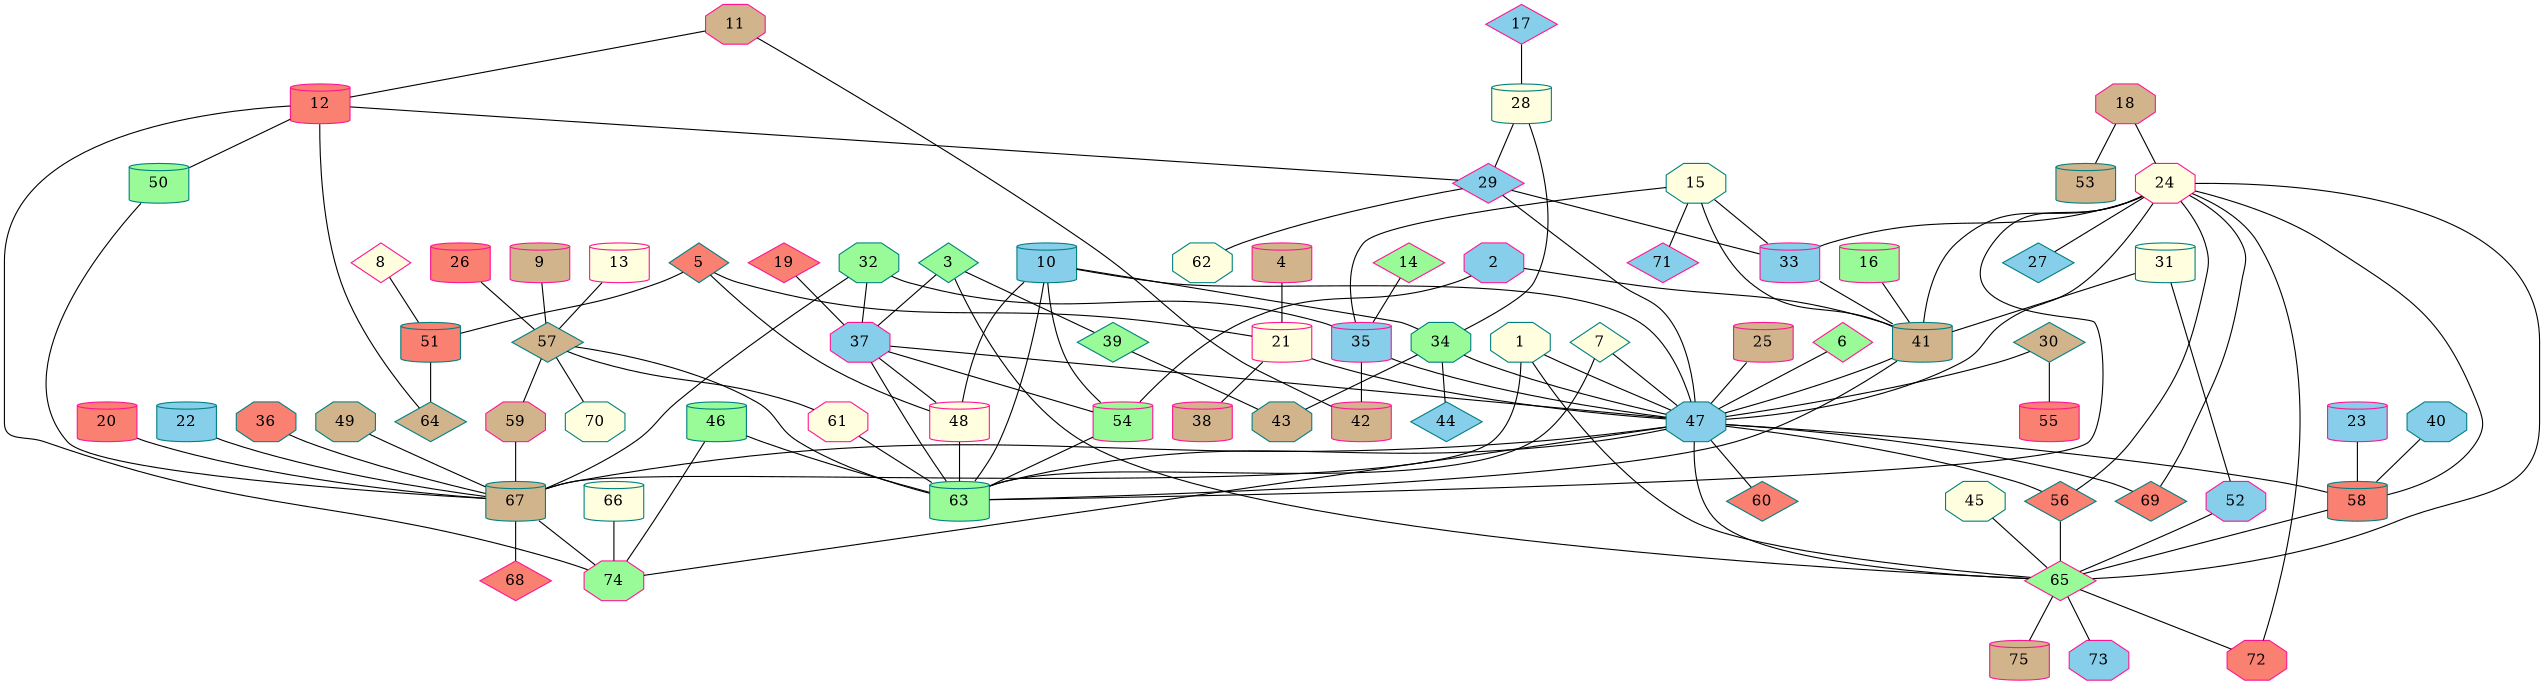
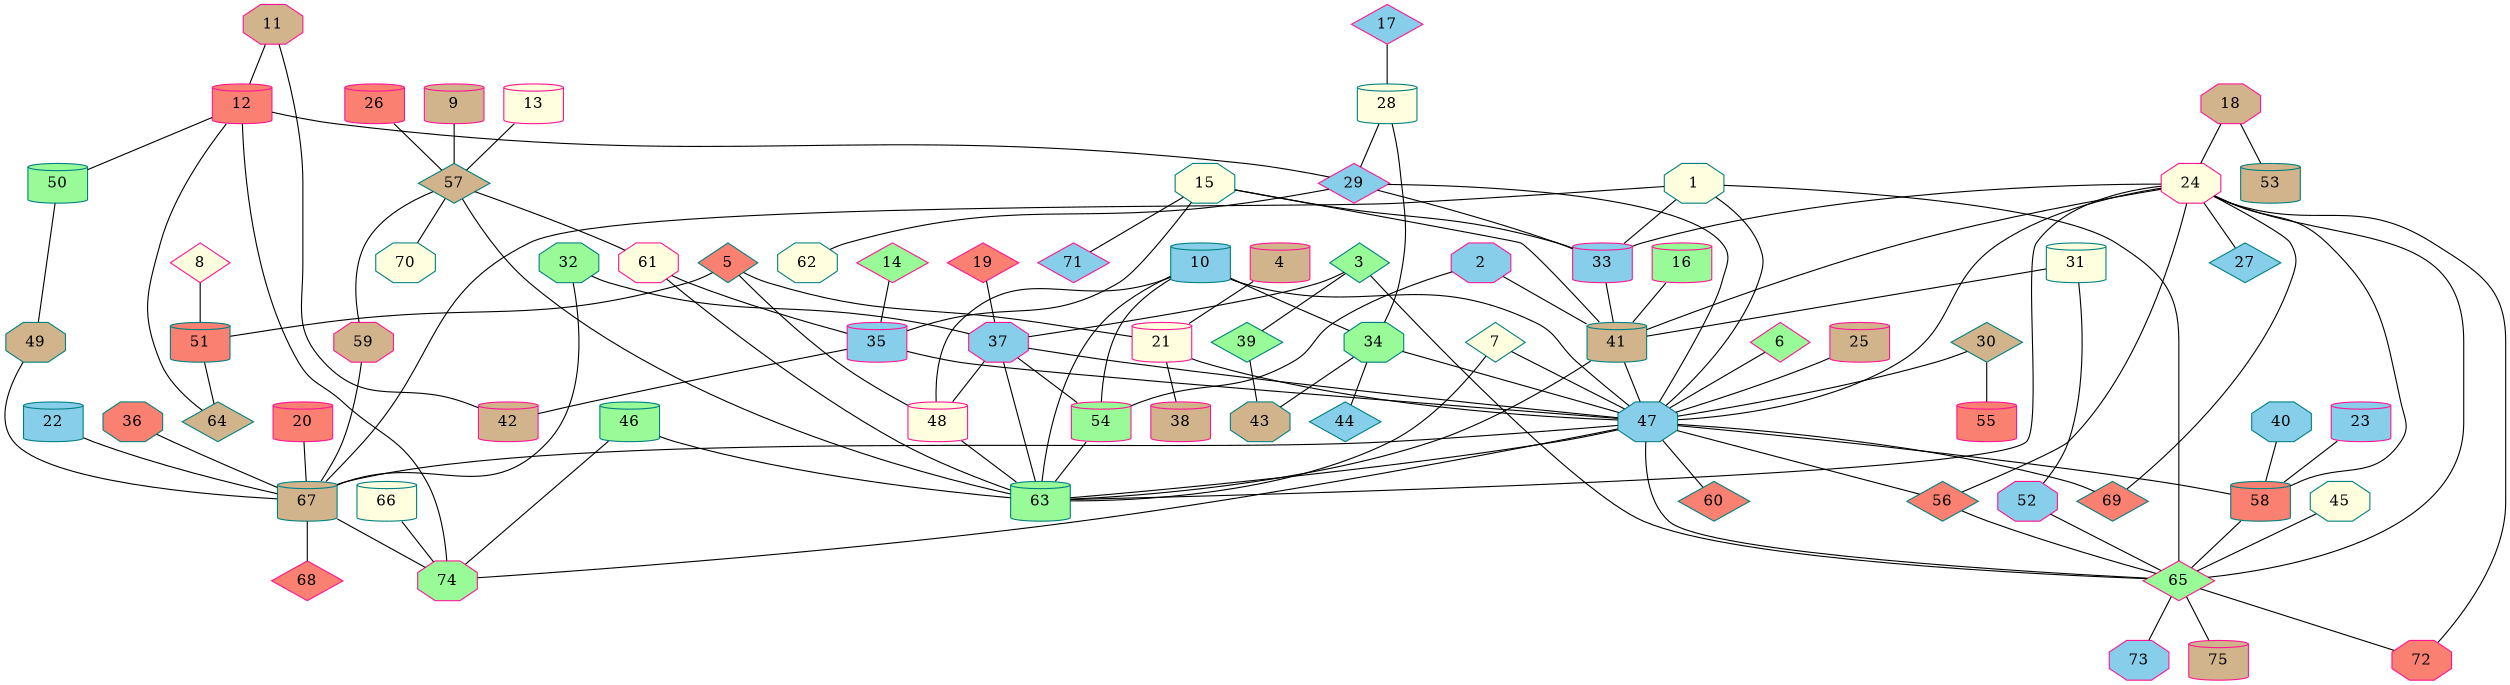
edge "1" -- "33": added
edge "32" -- "35": now "61" -- "35"
edge "50" -- "67": now "50" -- "49"
